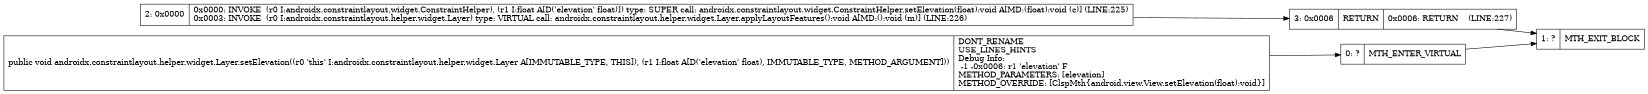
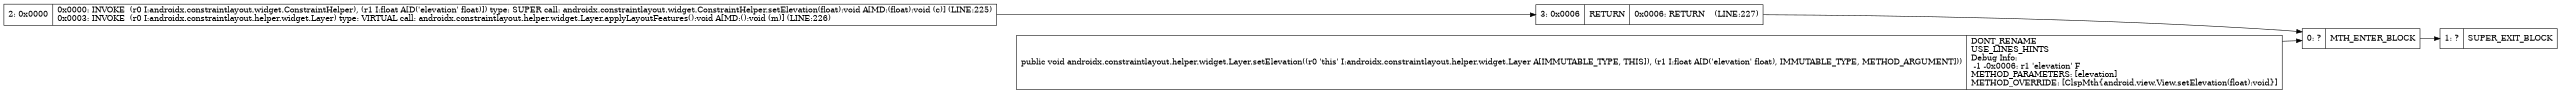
edge "3: 0x0006" -> "1: ?": now "3: 0x0006" -> "0: ?"
node "1: ?": text "MTH_EXIT_BLOCK" -> "SUPER_EXIT_BLOCK"
node "0: ?": text "MTH_ENTER_VIRTUAL" -> "MTH_ENTER_BLOCK"
